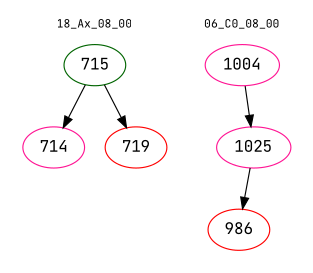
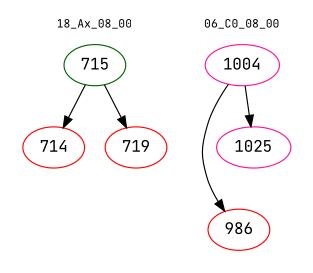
node "714": color deeppink -> red
edge "1025" -> "986": now "1004" -> "986"
